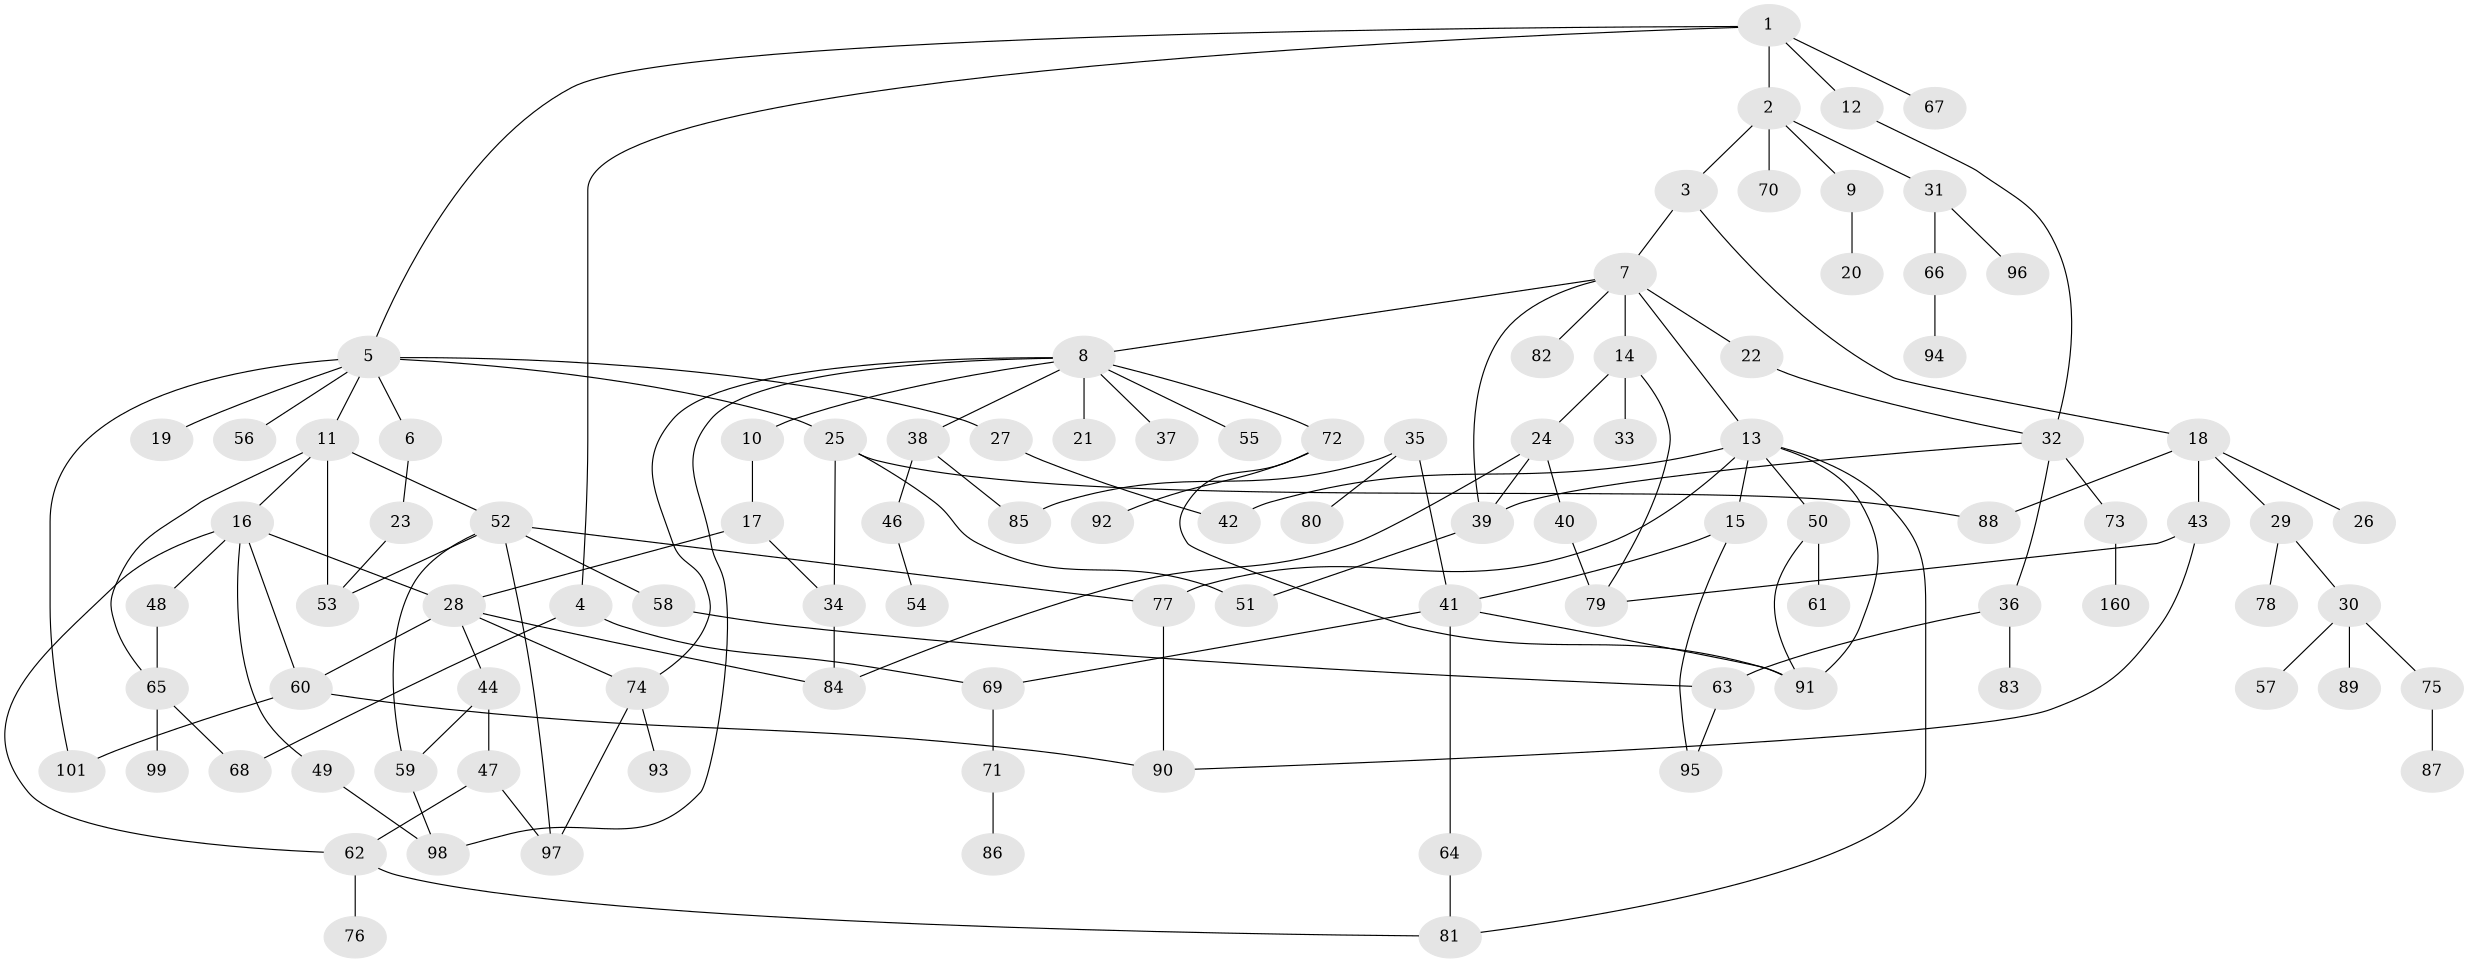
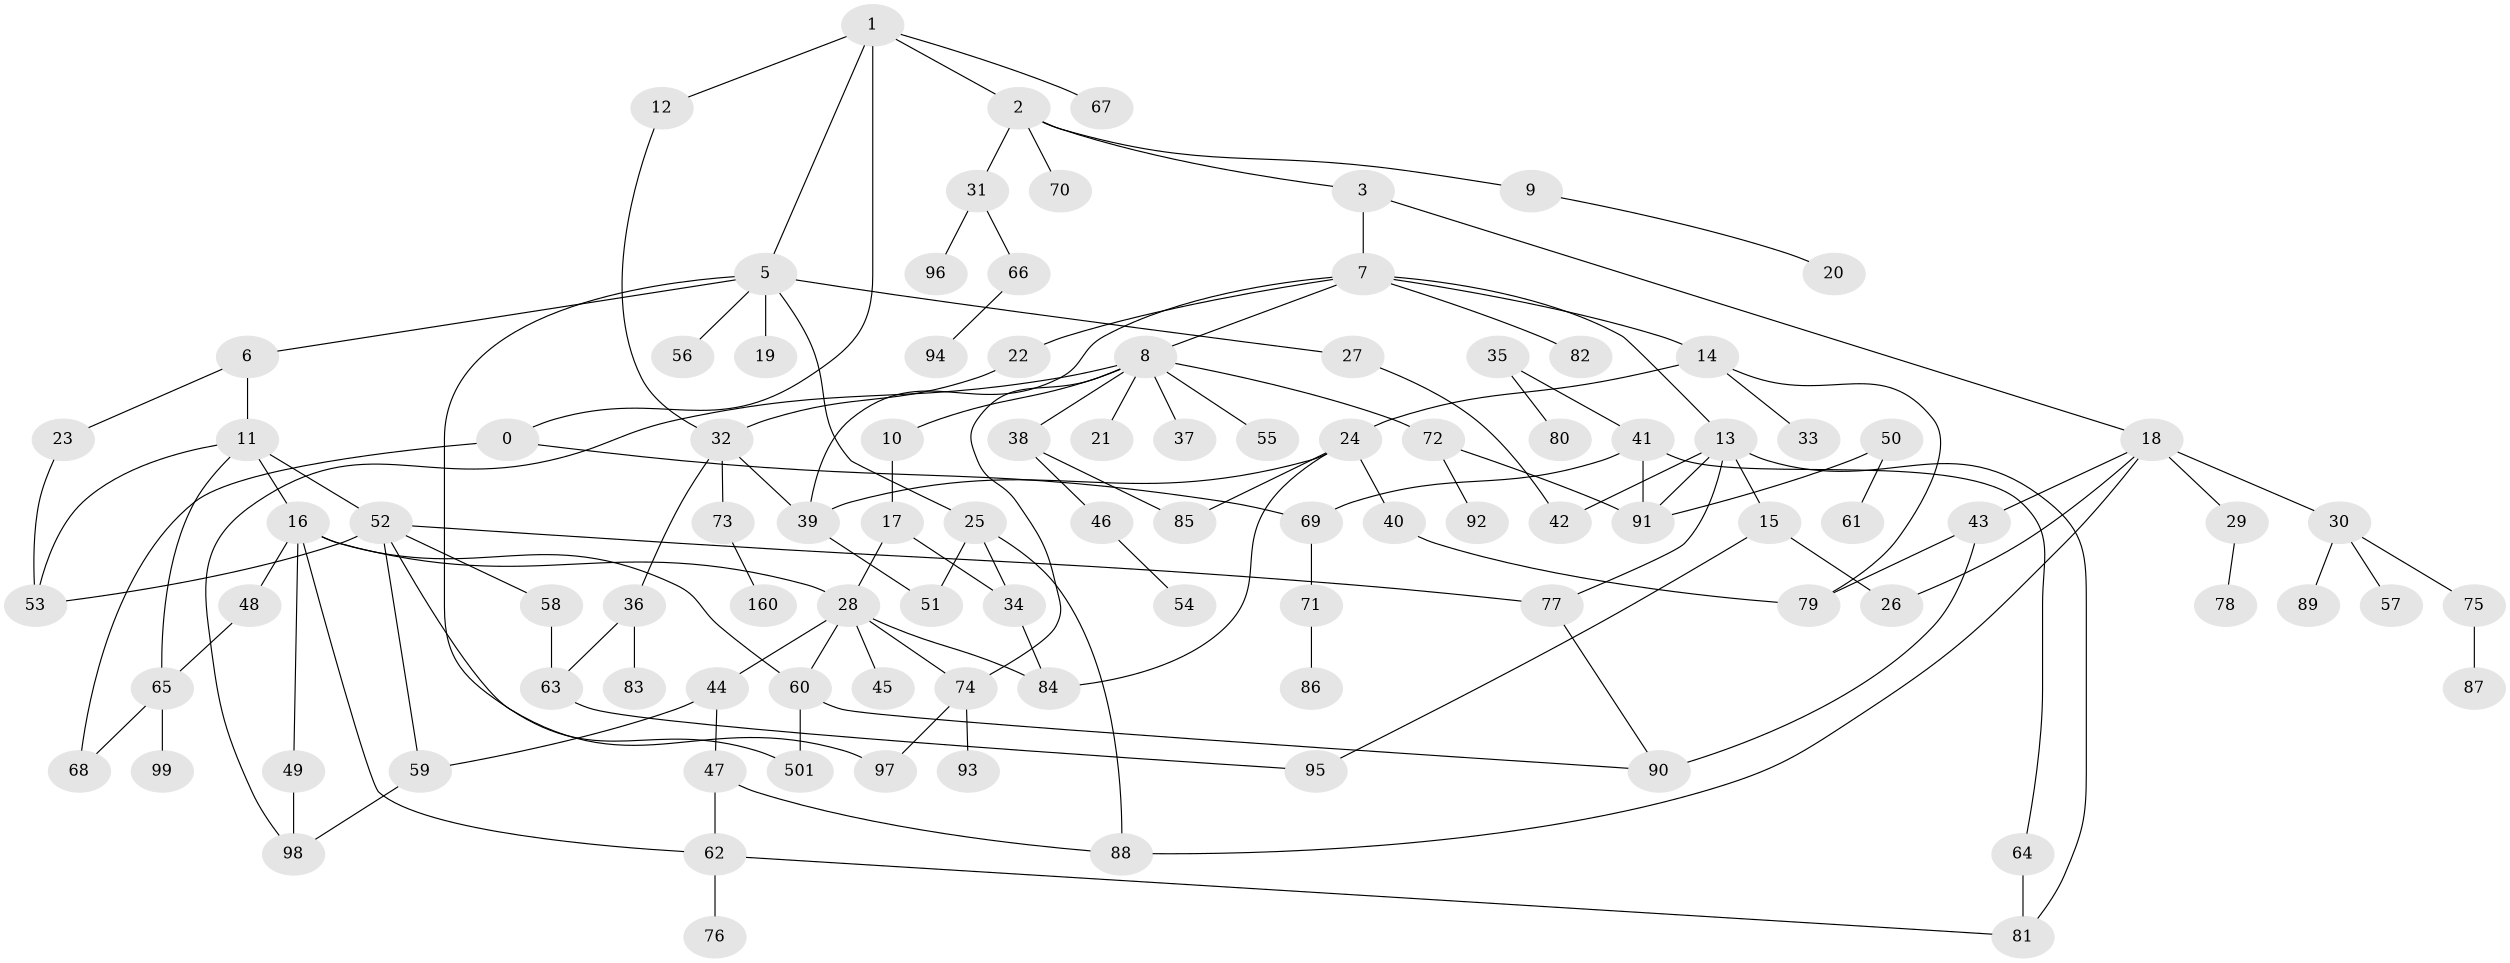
edge "5" -- "11": now "6" -- "11"
edge "13" -- "50": removed
edge "35" -- "85": now "24" -- "85"
edge "29" -- "30": now "18" -- "30"
edge "15" -- "41": now "15" -- "26"
node "4": label "4" -> "0"
node "45": added
node "101": label "101" -> "501"
edge "47" -- "97": now "47" -- "88"
